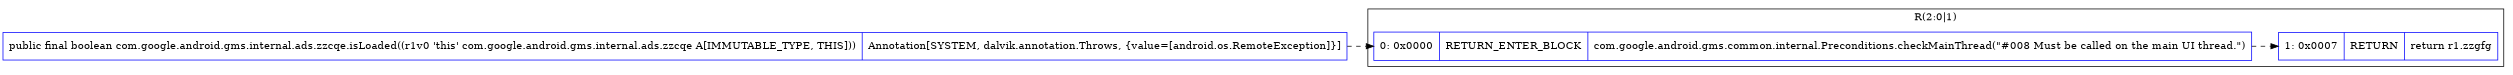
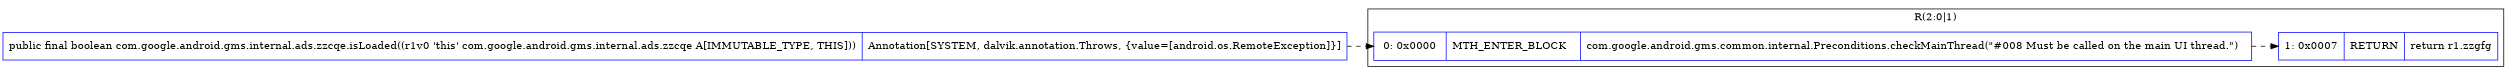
node "0: 0x0000": text "RETURN_ENTER_BLOCK" -> "MTH_ENTER_BLOCK"
